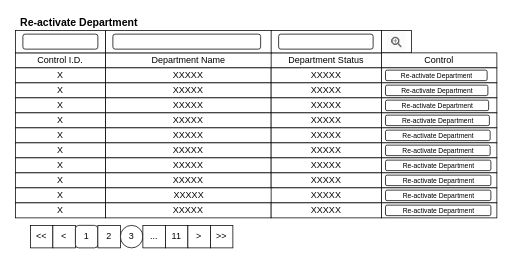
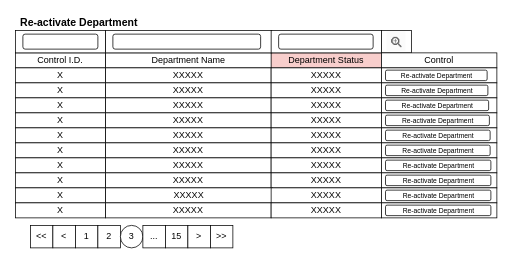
node "Department Status": fillcolor #ffffff -> #f8cecc
node "1": shape rounded rectangle -> rectangle
node "11": label "11" -> "15"
